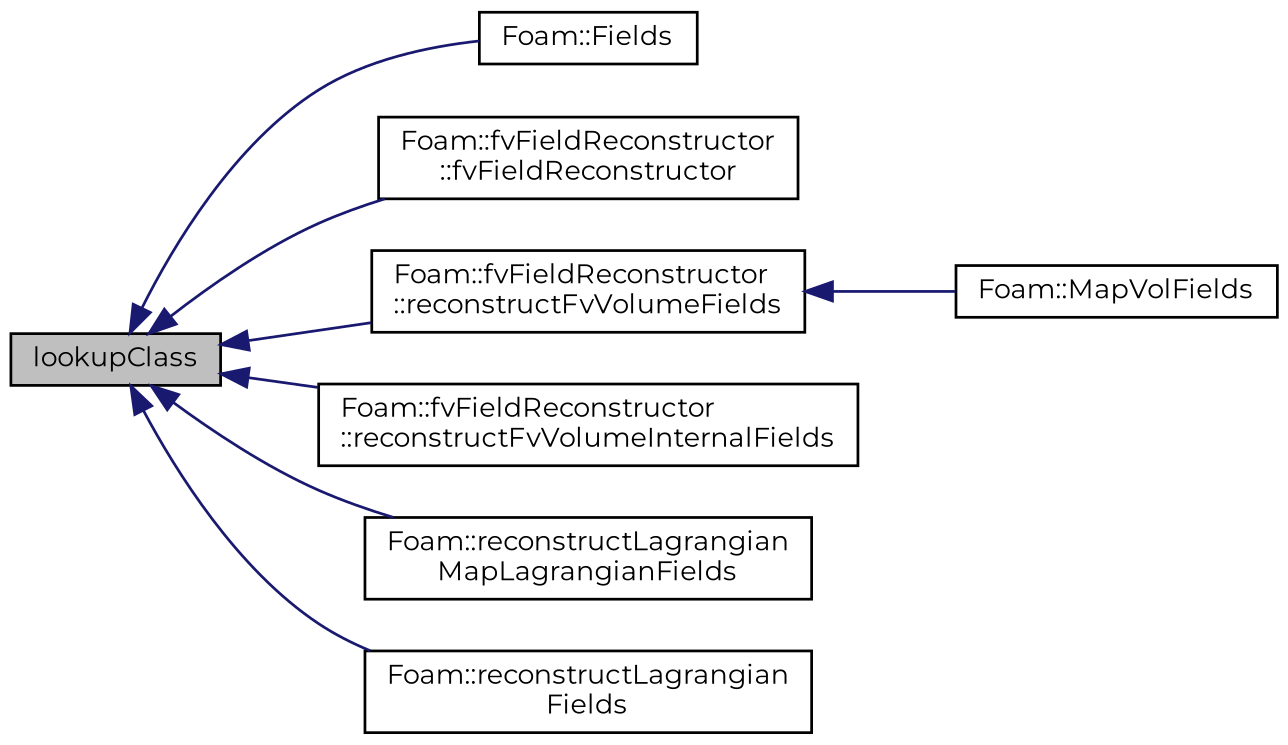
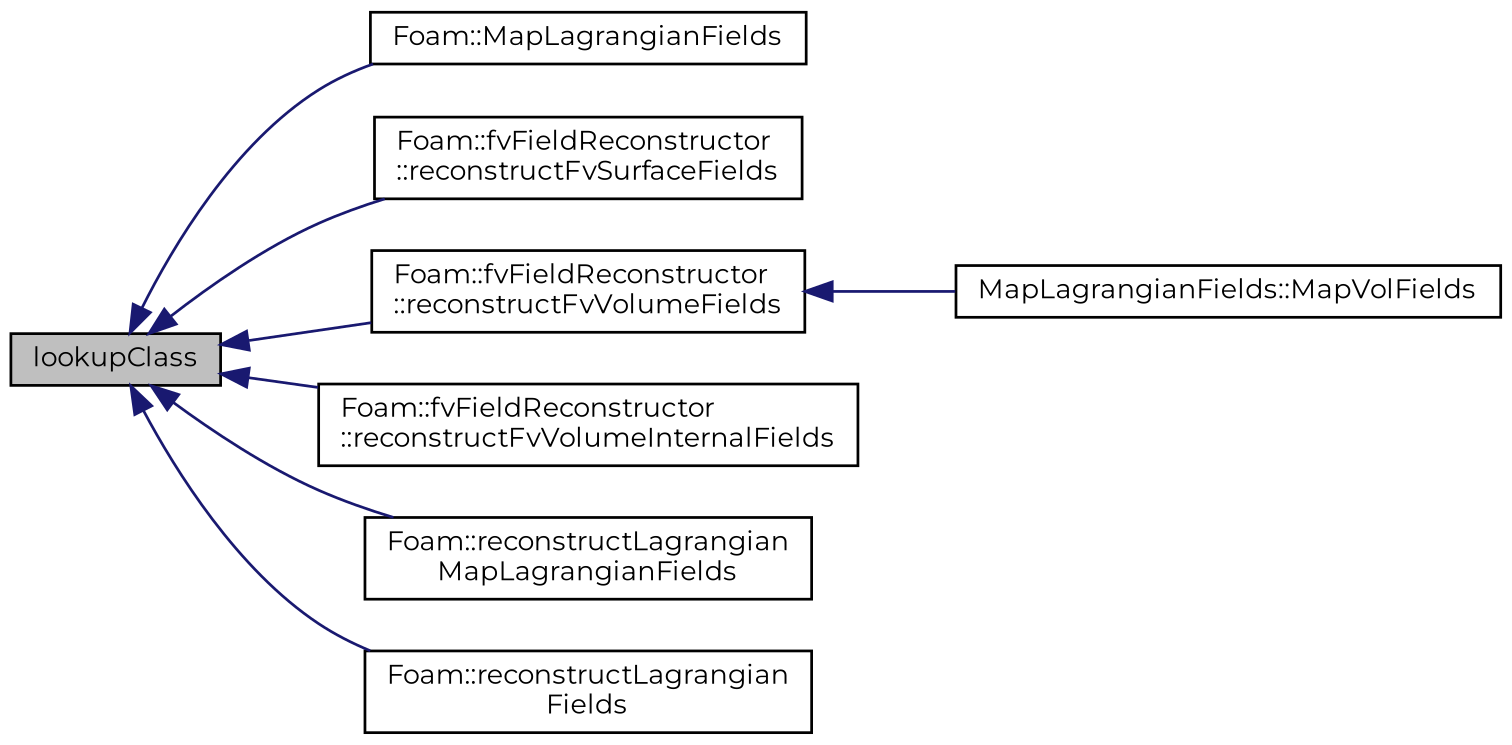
node "Foam::Fields": label "Foam::Fields" -> "Foam::MapLagrangianFields"
node "Foam::fvFieldReconstructor ::fvFieldReconstructor": label "Foam::fvFieldReconstructor ::fvFieldReconstructor" -> "Foam::fvFieldReconstructor ::reconstructFvSurfaceFields"
node "Foam::MapVolFields": label "Foam::MapVolFields" -> "MapLagrangianFields::MapVolFields"
